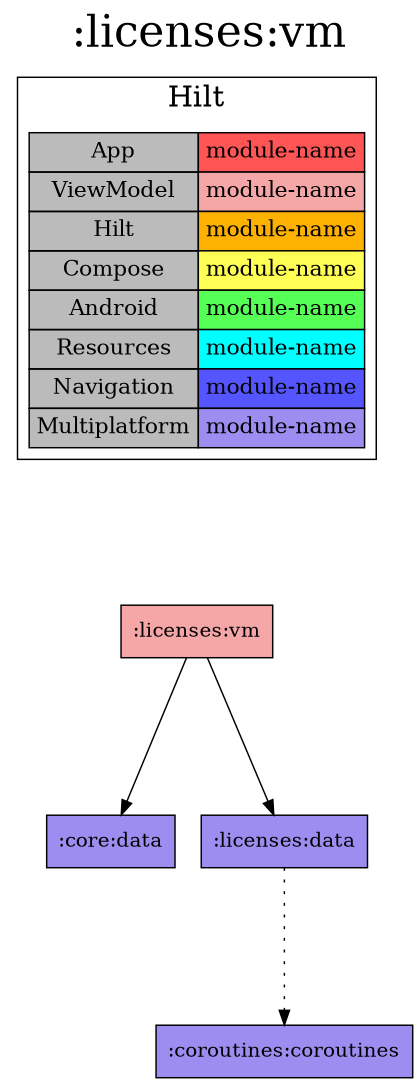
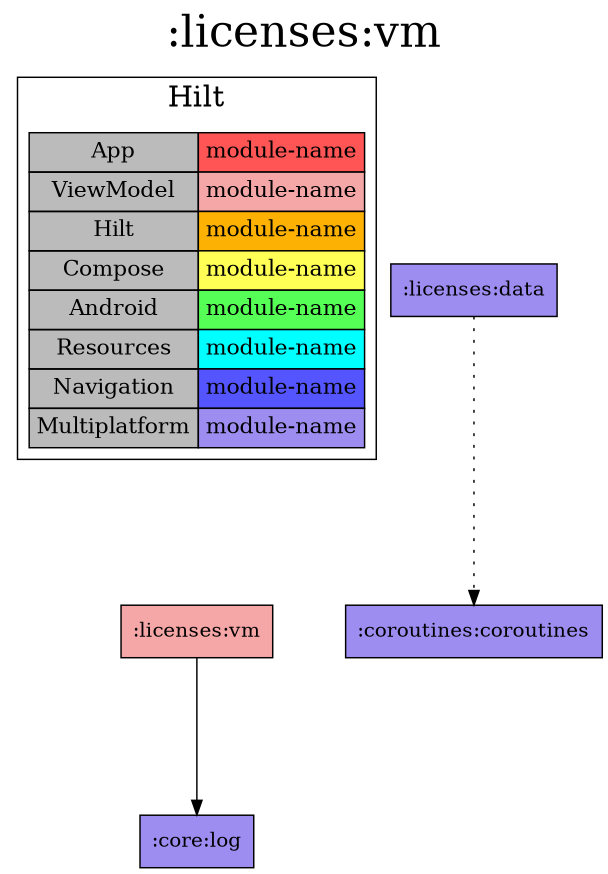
edge ":licenses:vm" -> ":licenses:data": removed
node ":core:data": label ":core:data" -> ":core:log"
